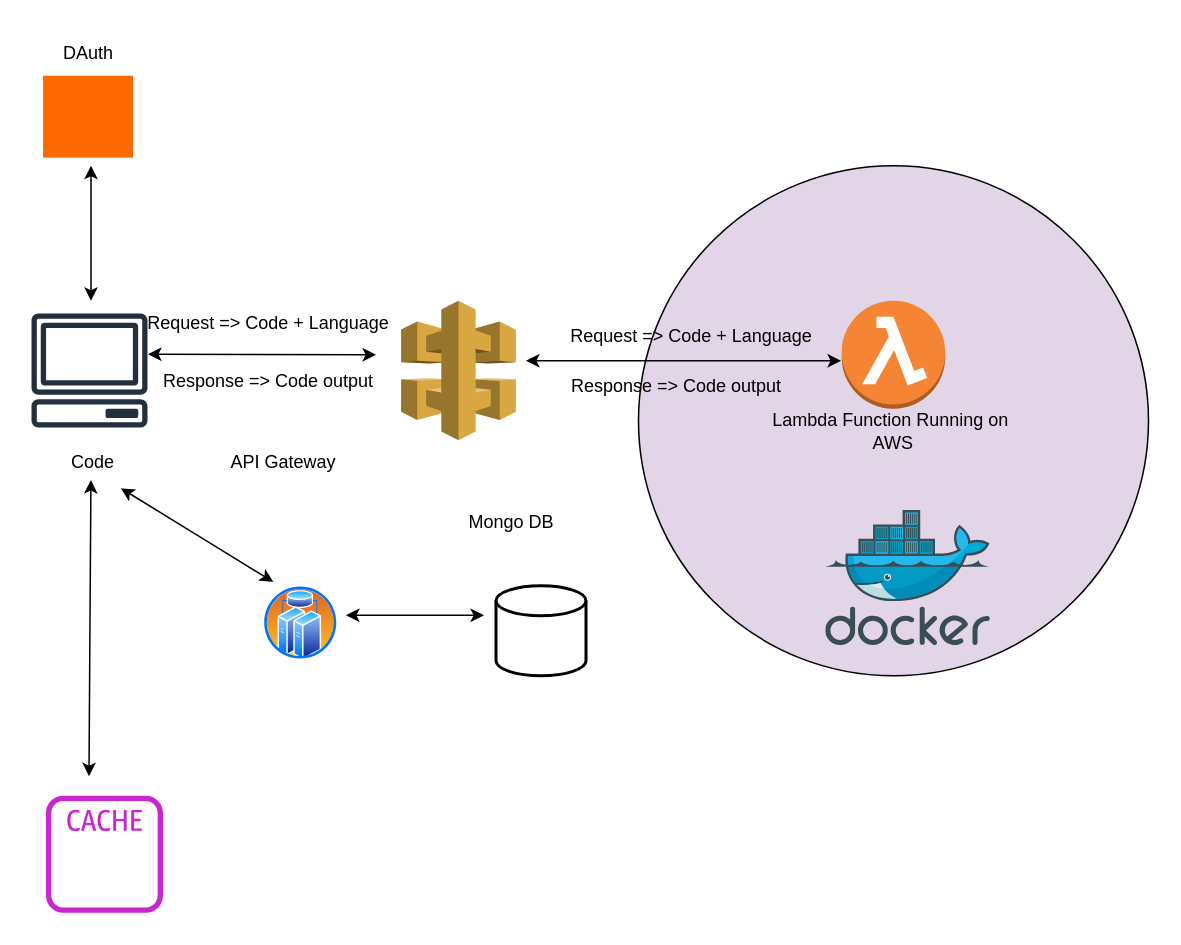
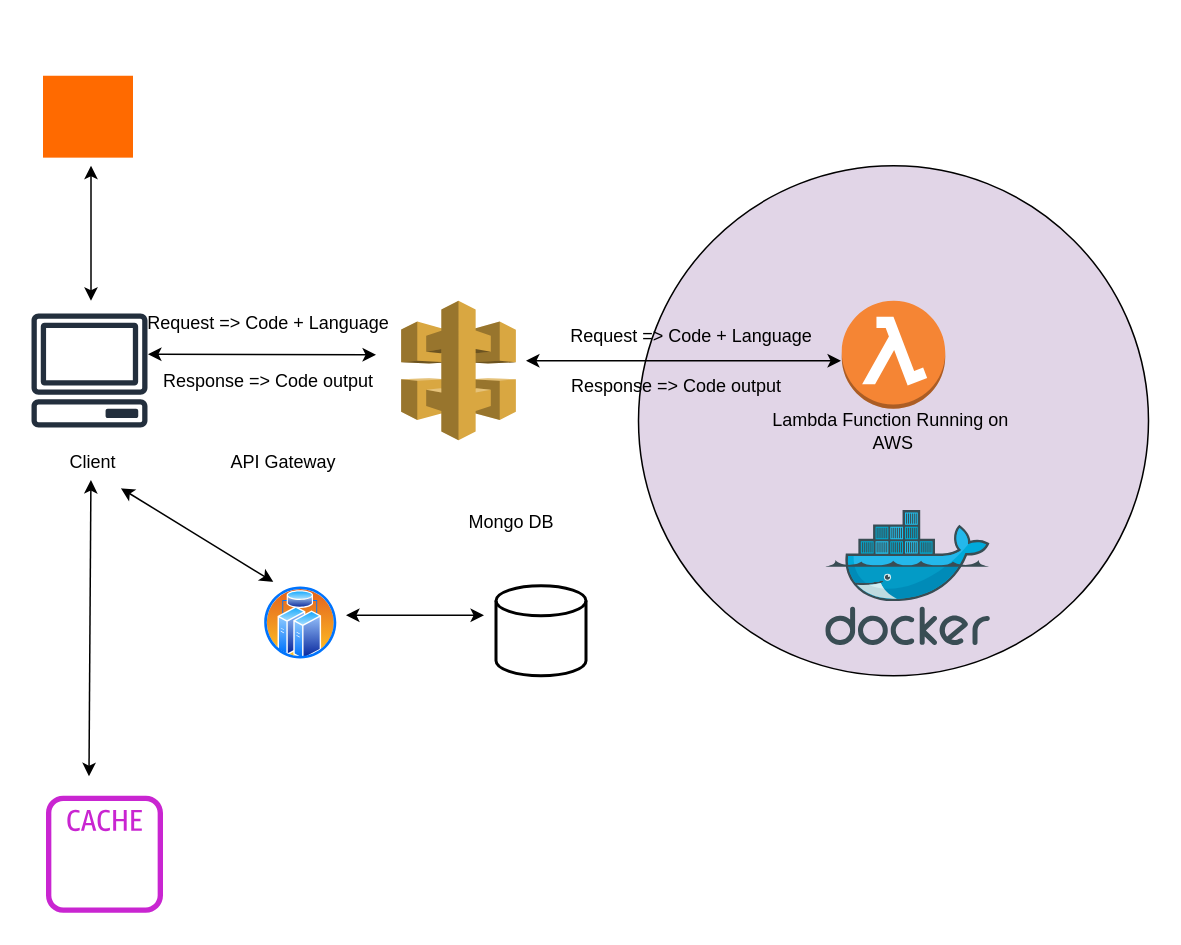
node "DAuth": removed
node "Code": label "Code" -> "Client"
